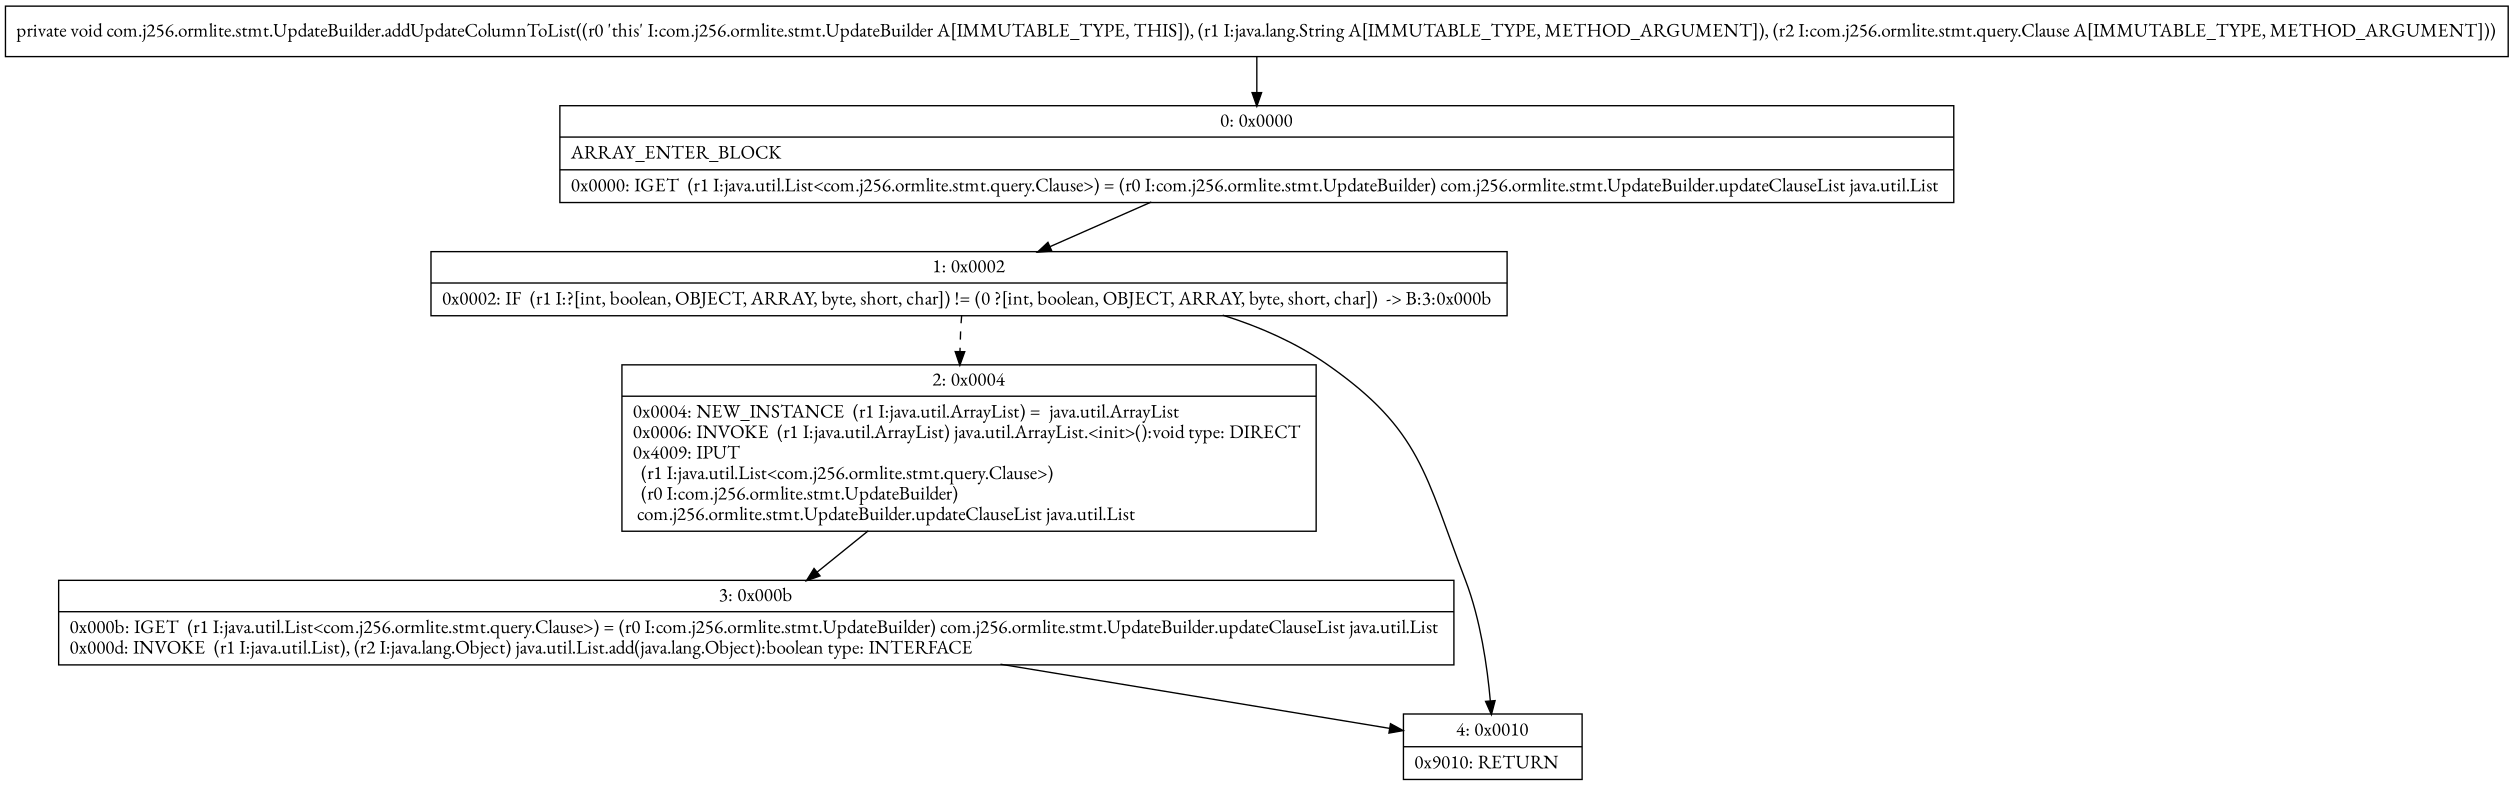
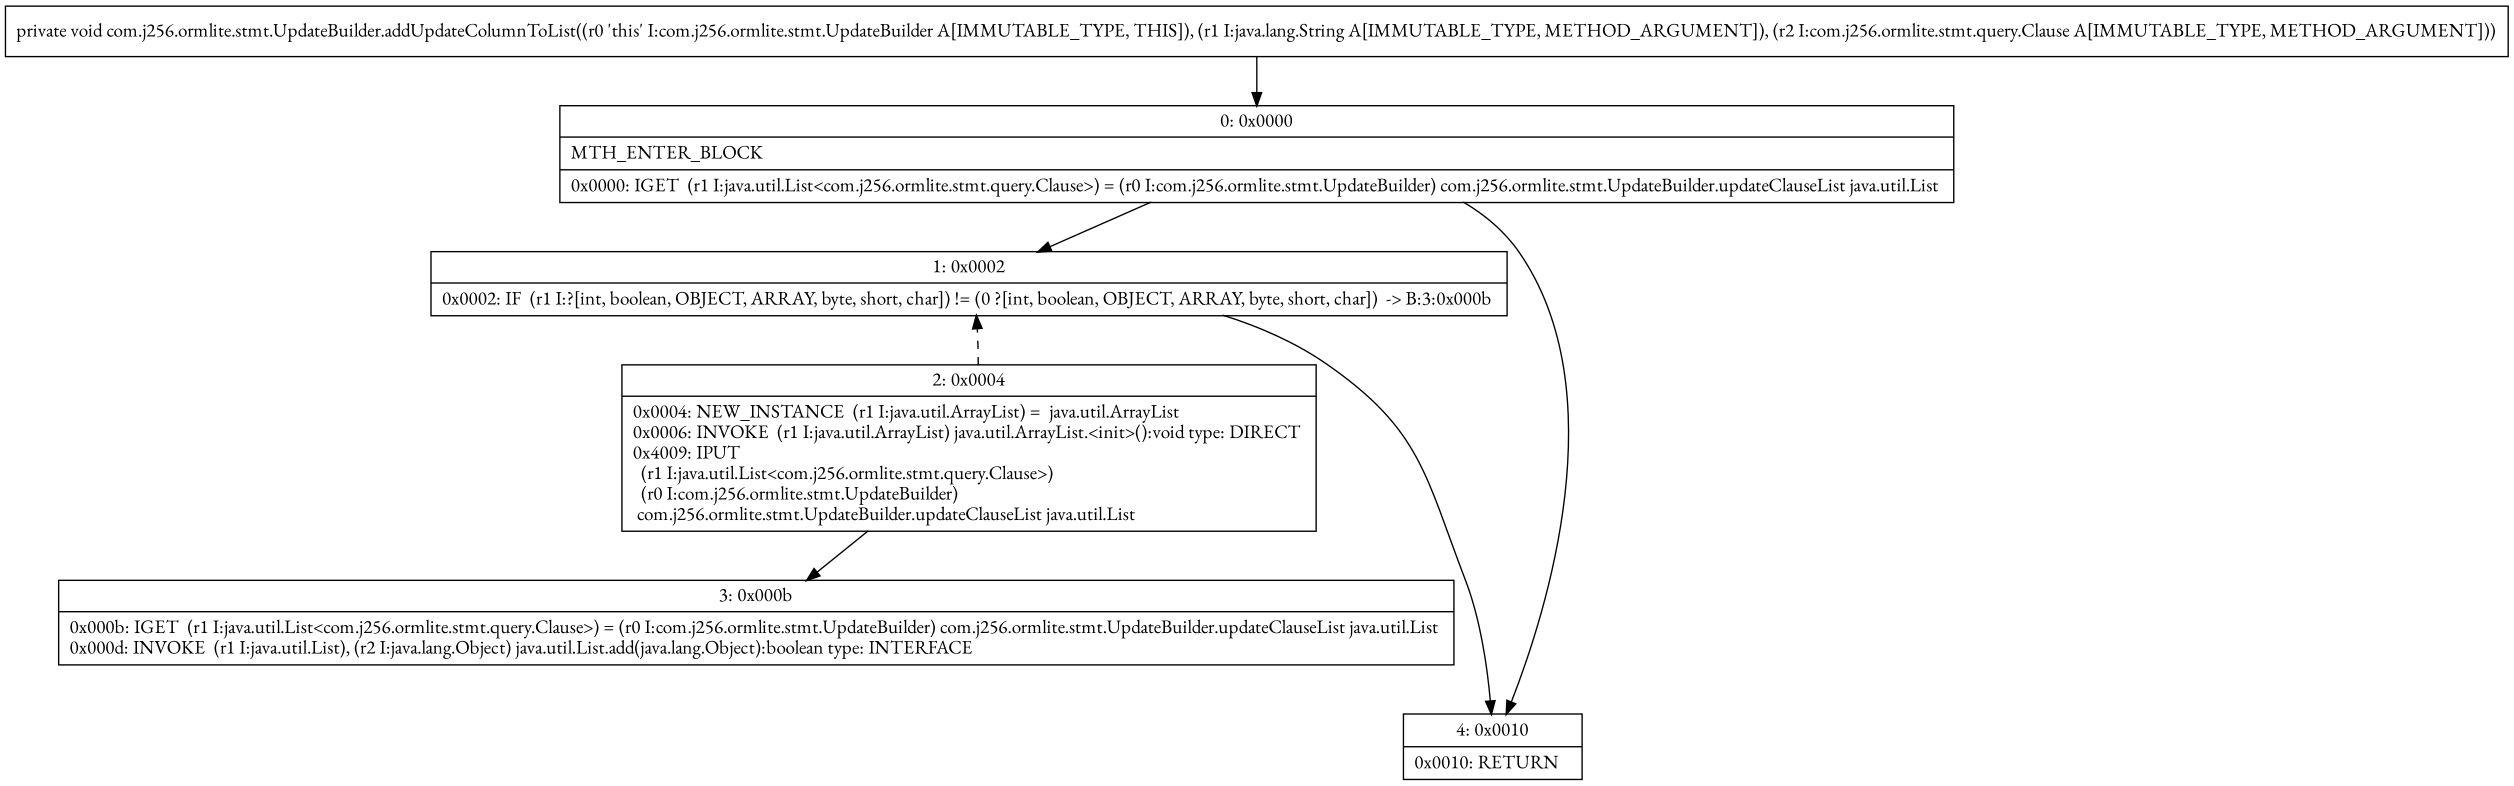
node "0: 0x0000": text "ARRAY_ENTER_BLOCK" -> "MTH_ENTER_BLOCK"
edge "1: 0x0002" -> "2: 0x0004": reversed
edge "3: 0x000b" -> "4: 0x0010": now "0: 0x0000" -> "4: 0x0010"
node "4: 0x0010": text "0x9010: RETURN" -> "0x0010: RETURN"
